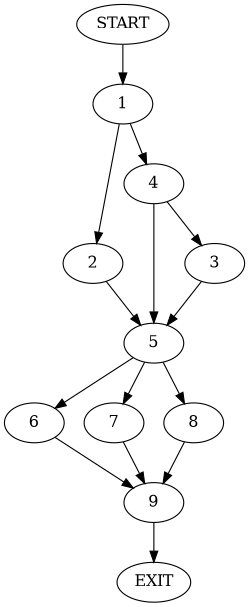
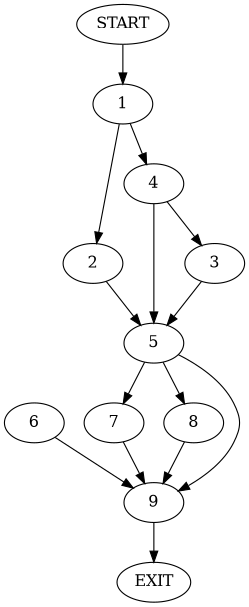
edge "5" -> "6": now "5" -> "9"
